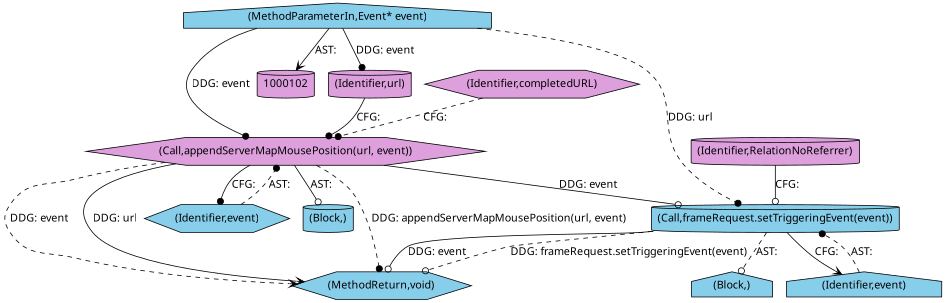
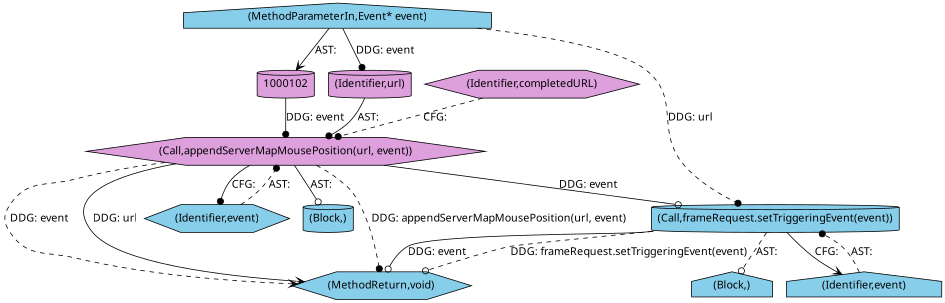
edge "(MethodParameterIn,Event* event)" -> "(Call,appendServerMapMousePosition(url, event))": now "1000102" -> "(Call,appendServerMapMousePosition(url, event))"
edge "(Identifier,url)" -> "(Call,appendServerMapMousePosition(url, event))": label "CFG: " -> "AST: "
node "(Identifier,RelationNoReferrer)": removed
